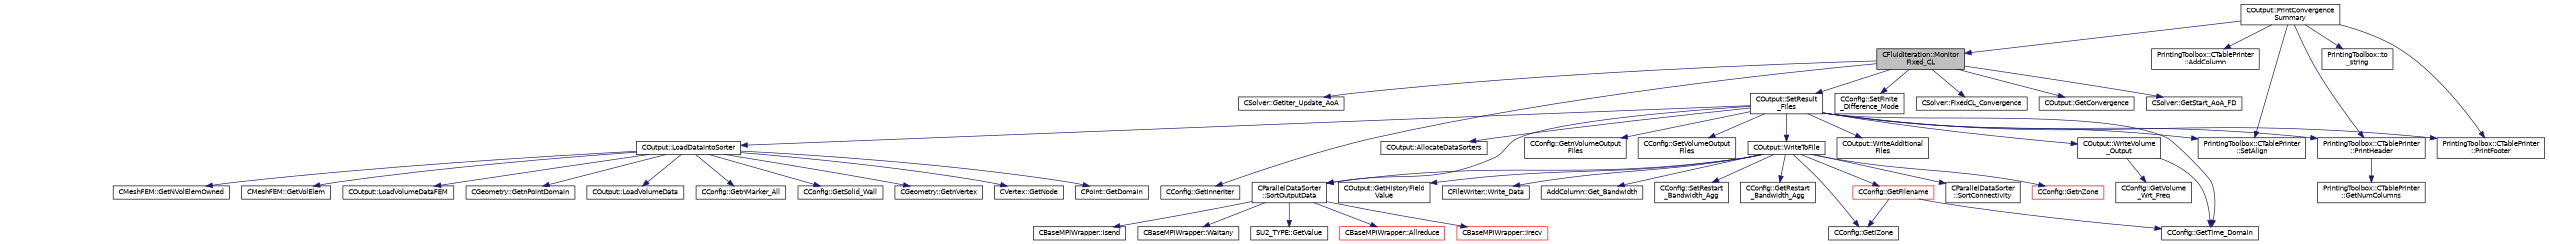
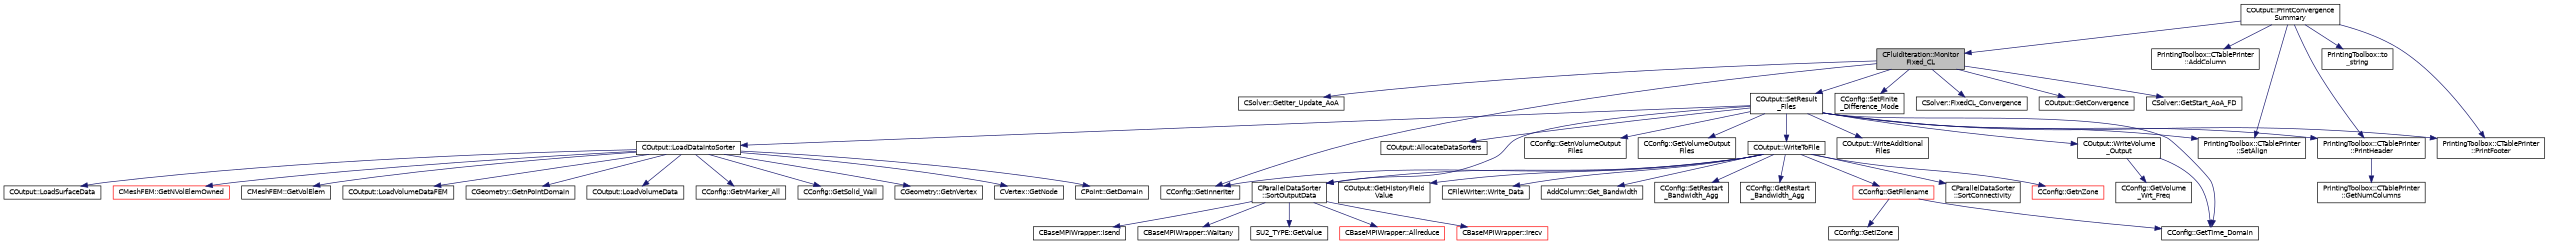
edge "COutput::WriteToFile" -> "CConfig::GetiZone": now "COutput::WriteToFile" -> "CConfig::GetInnerIter"
node "COutput::LoadSurfaceData": added
node "CMeshFEM::GetNVolElemOwned": color black -> red
